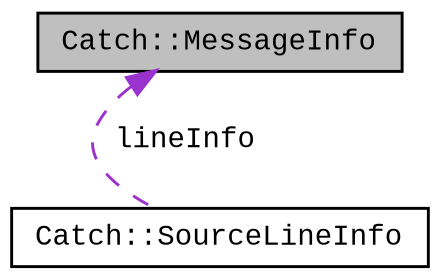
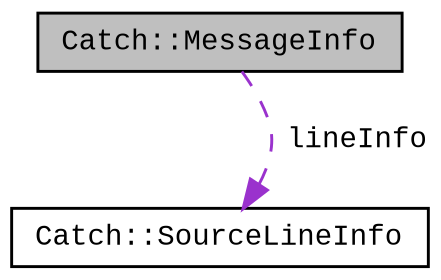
edge "Catch::SourceLineInfo" -> "Catch::MessageInfo": reversed
